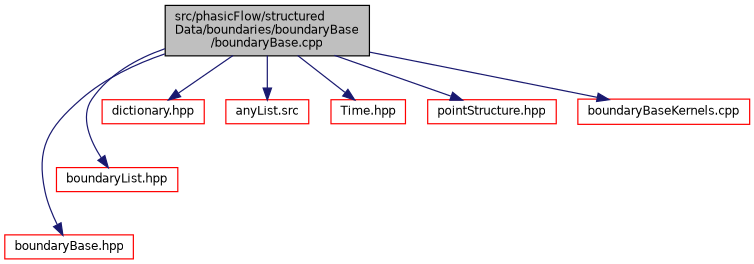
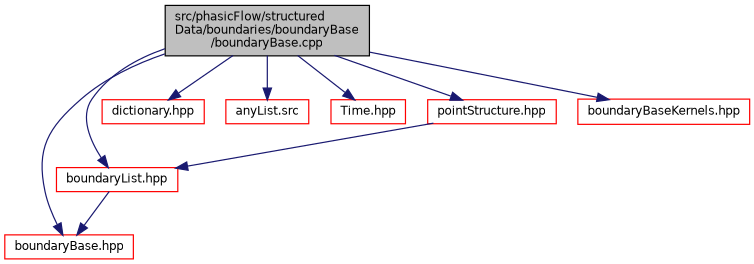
node "boundaryBaseKernels.cpp": label "boundaryBaseKernels.cpp" -> "boundaryBaseKernels.hpp"
edge "pointStructure.hpp" -> "boundaryList.hpp": added
edge "boundaryList.hpp" -> "boundaryBase.hpp": added
